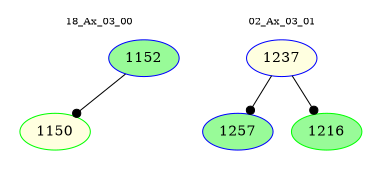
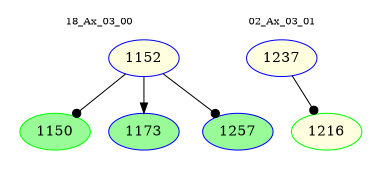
node "1152": fillcolor palegreen -> lightyellow
edge "1237" -> "1257": now "1152" -> "1257"
node "1150": fillcolor lightyellow -> palegreen
node "1173": added
node "1216": fillcolor palegreen -> lightyellow
